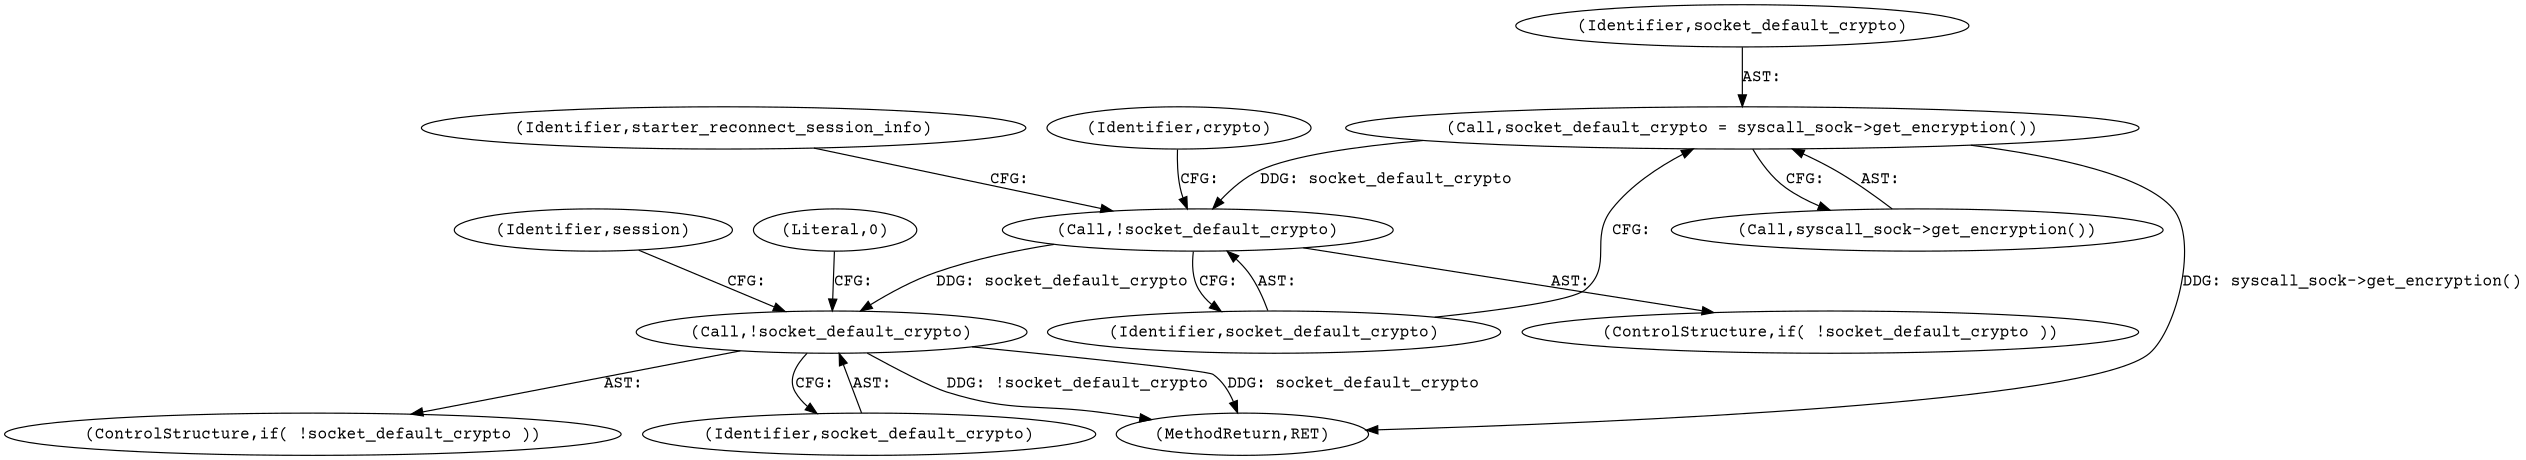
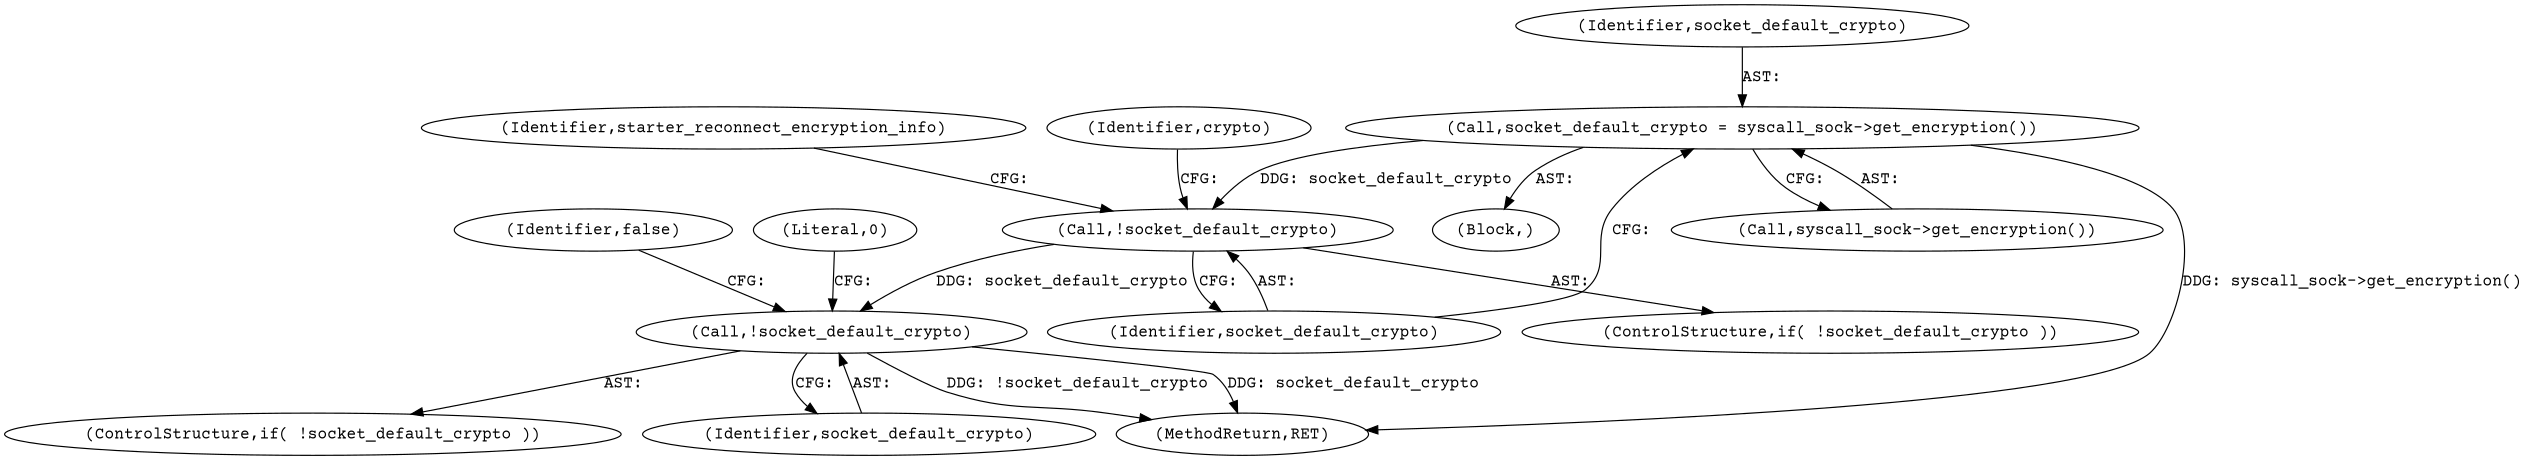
node "(Identifier,starter_reconnect_session_info)": label "(Identifier,starter_reconnect_session_info)" -> "(Identifier,starter_reconnect_encryption_info)"
node "(Identifier,session)": label "(Identifier,session)" -> "(Identifier,false)"
node "(Block,)": added
